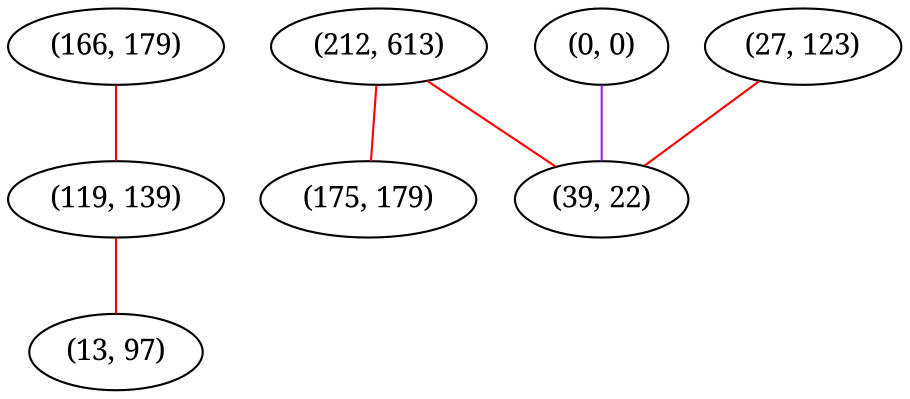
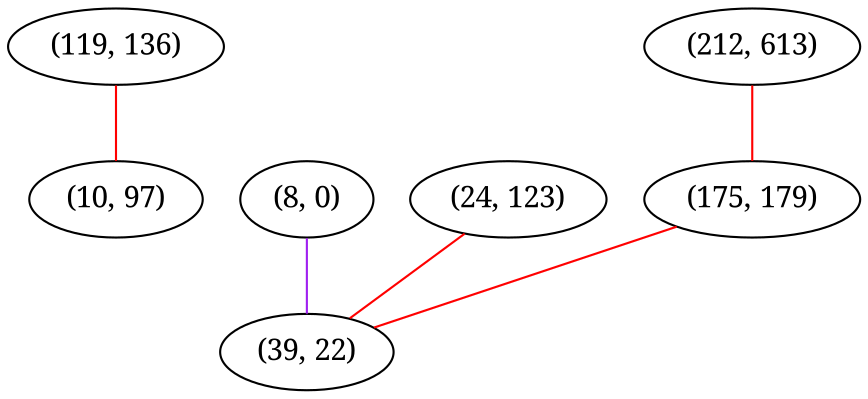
node "(166, 179)": removed
node "(0, 0)": label "(0, 0)" -> "(8, 0)"
node "(27, 123)": label "(27, 123)" -> "(24, 123)"
edge "(212, 613)" -- "(39, 22)": now "(175, 179)" -- "(39, 22)"
node "(119, 139)": label "(119, 139)" -> "(119, 136)"
node "(13, 97)": label "(13, 97)" -> "(10, 97)"
